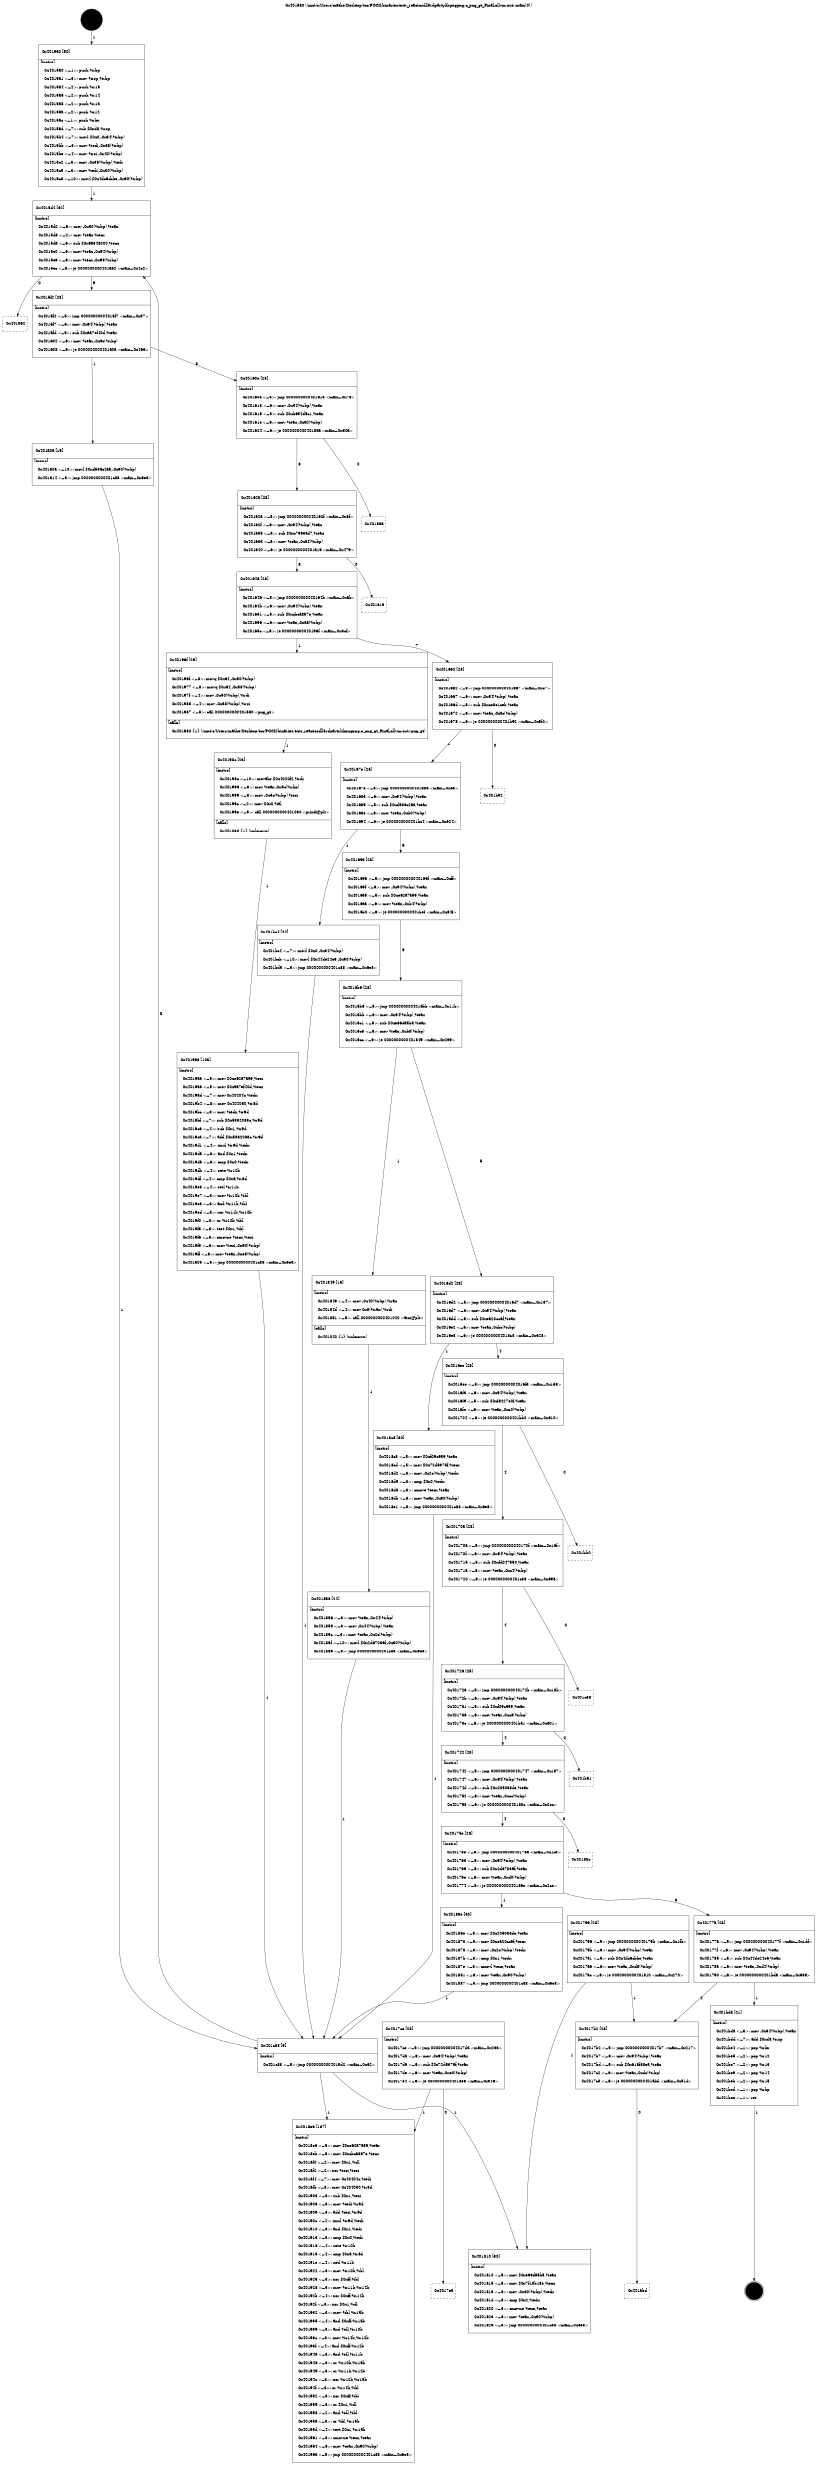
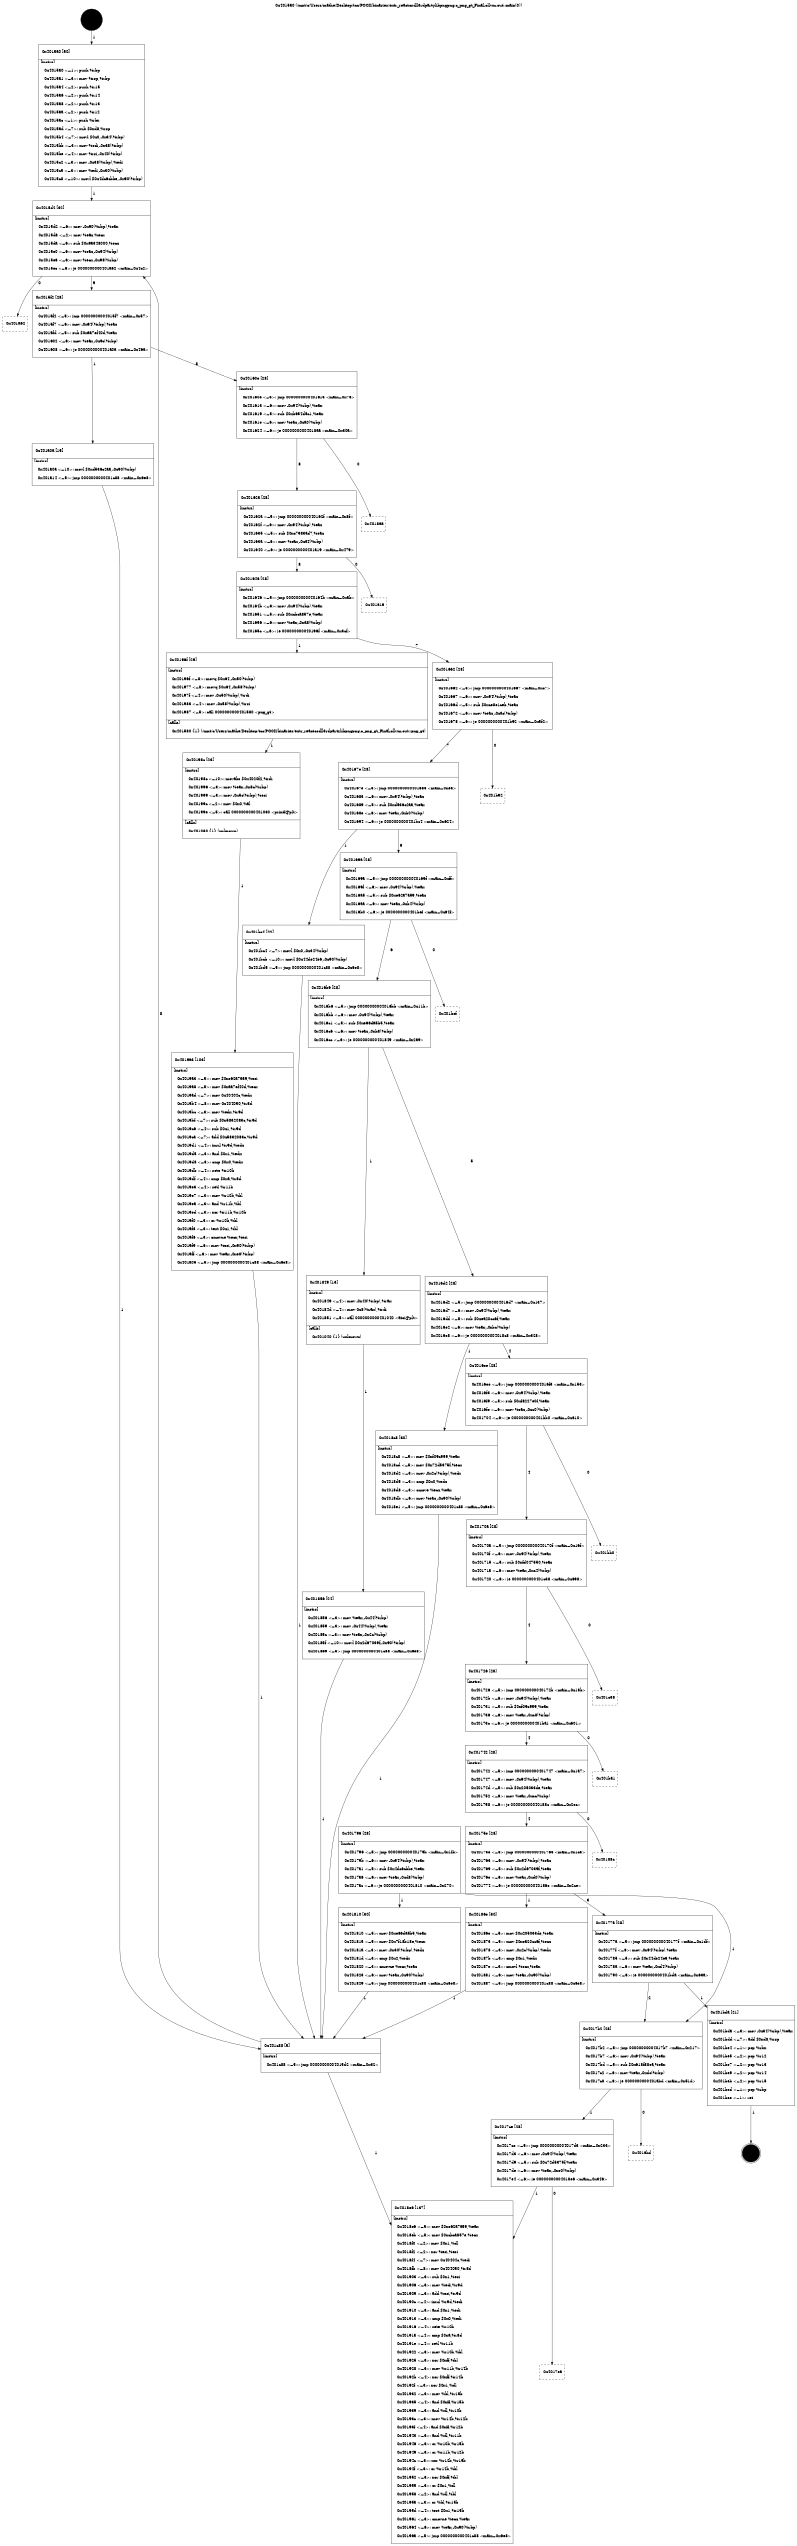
node "0x401bef": added
edge "0x4017b2 [28]" -> "0x4017ce [28]": added, label "1"
edge "0x401c88 [5]" -> "0x401810 [30]": reversed
